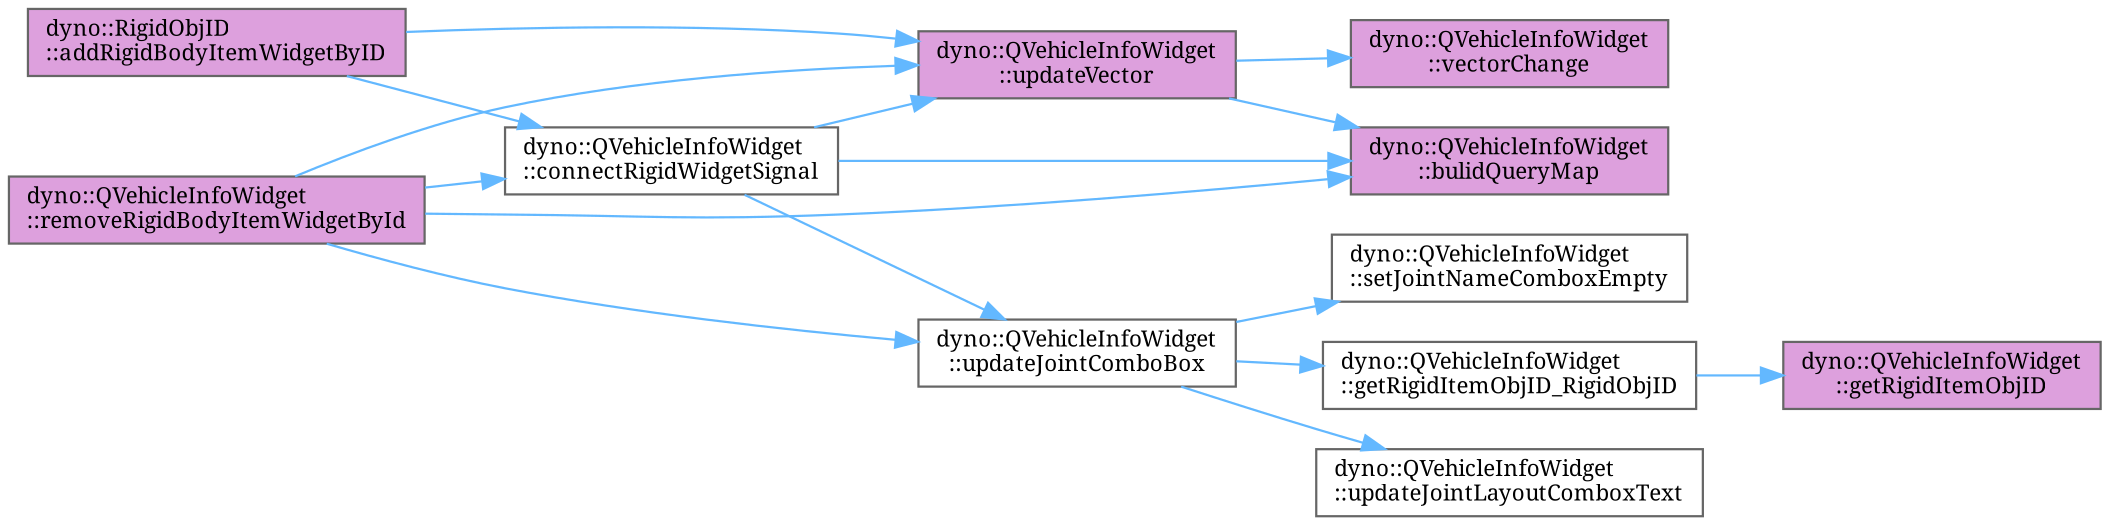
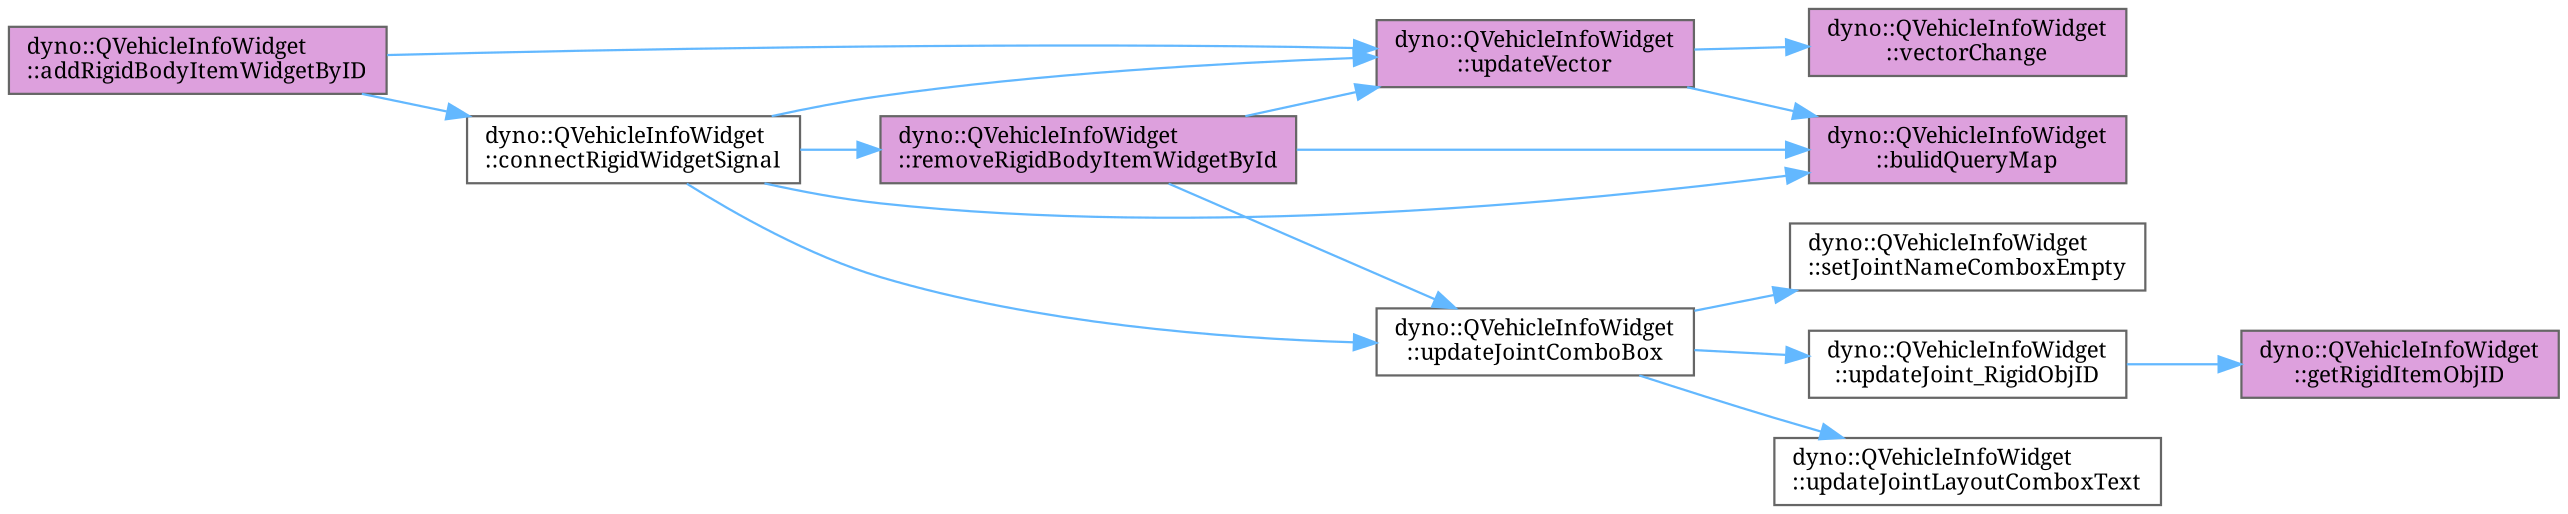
node "dyno::RigidObjID ::addRigidBodyItemWidgetByID": label "dyno::RigidObjID ::addRigidBodyItemWidgetByID" -> "dyno::QVehicleInfoWidget ::addRigidBodyItemWidgetByID"
edge "dyno::QVehicleInfoWidget ::removeRigidBodyItemWidgetById" -> "dyno::QVehicleInfoWidget ::connectRigidWidgetSignal": reversed
node "dyno::QVehicleInfoWidget ::getRigidItemObjID_RigidObjID": label "dyno::QVehicleInfoWidget ::getRigidItemObjID_RigidObjID" -> "dyno::QVehicleInfoWidget ::updateJoint_RigidObjID"
